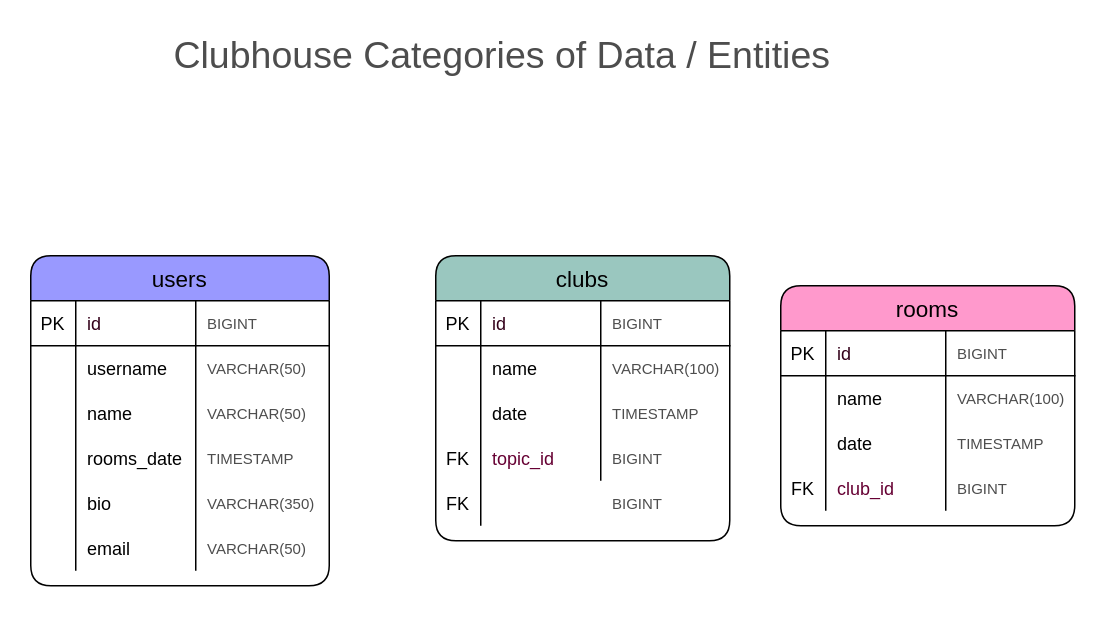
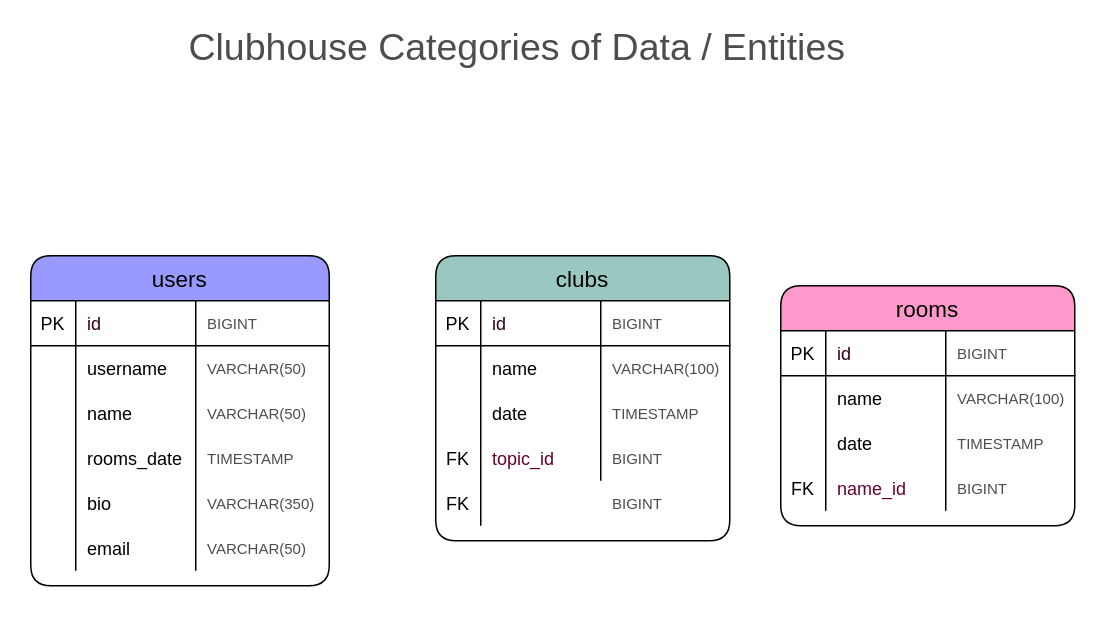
node "Clubhouse Categories of Data / Entities": moved (502, 53) -> (517, 46)
node "club_id": label "club_id" -> "name_id"
